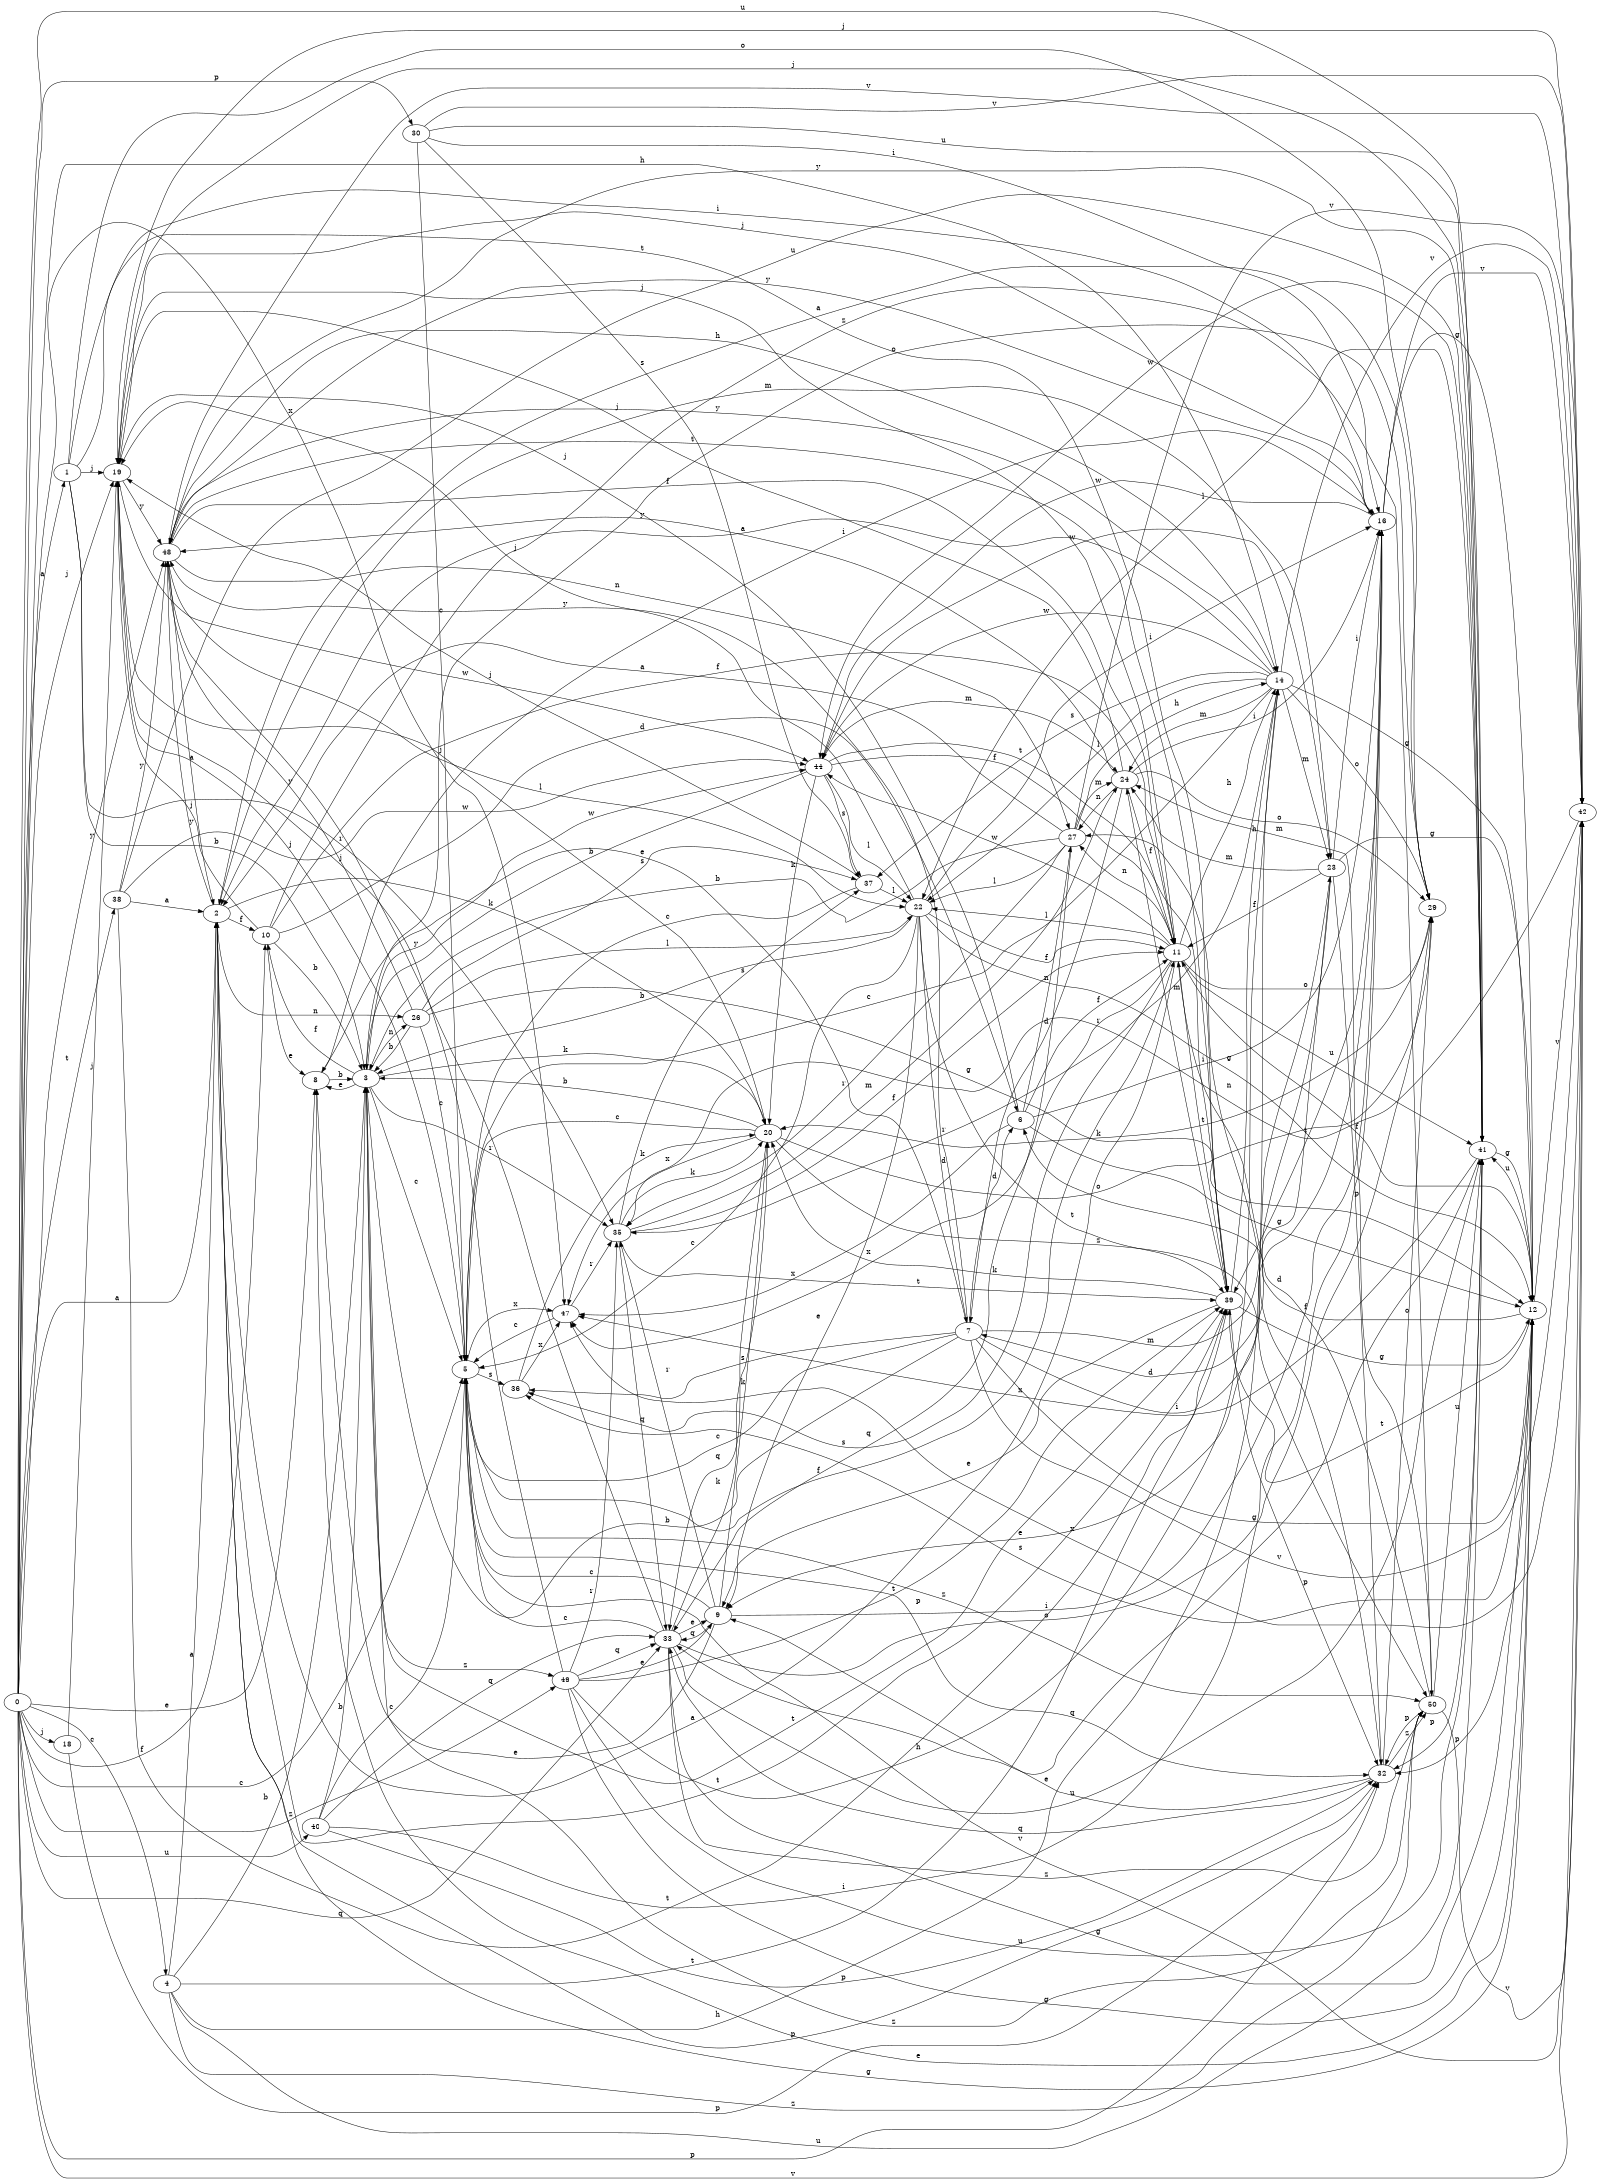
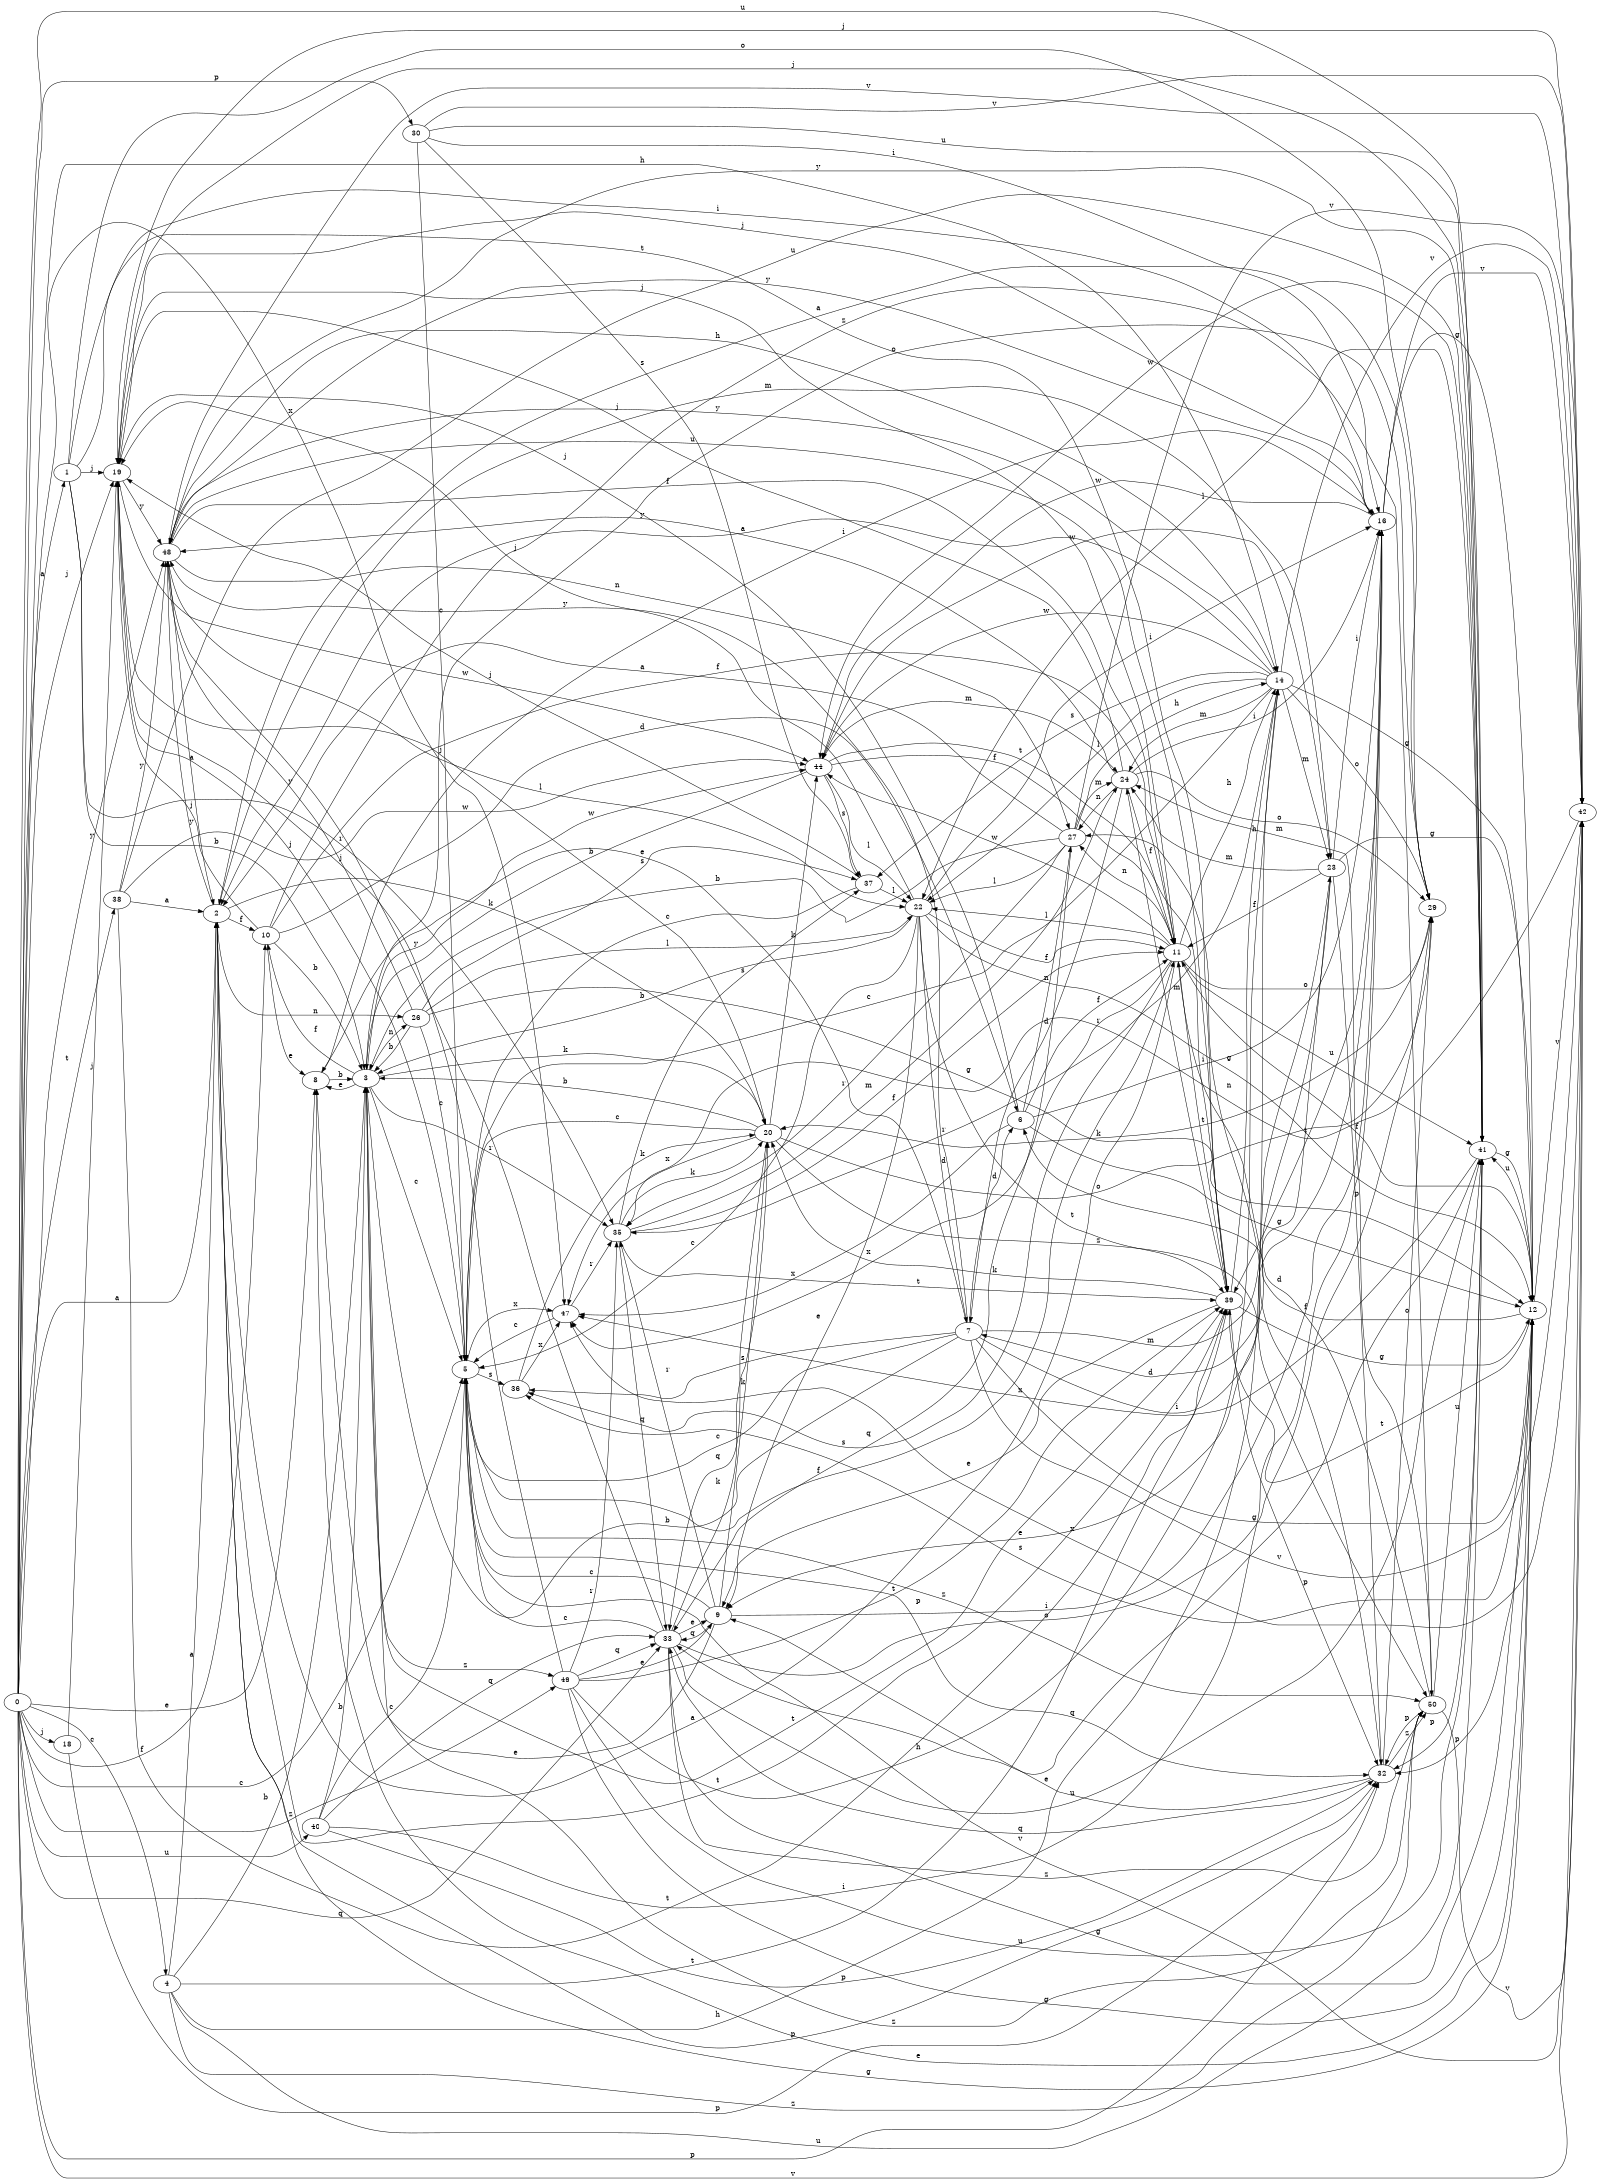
edge "48" -> "39": label "t" -> "u"
edge "44" -> "20": reversed
